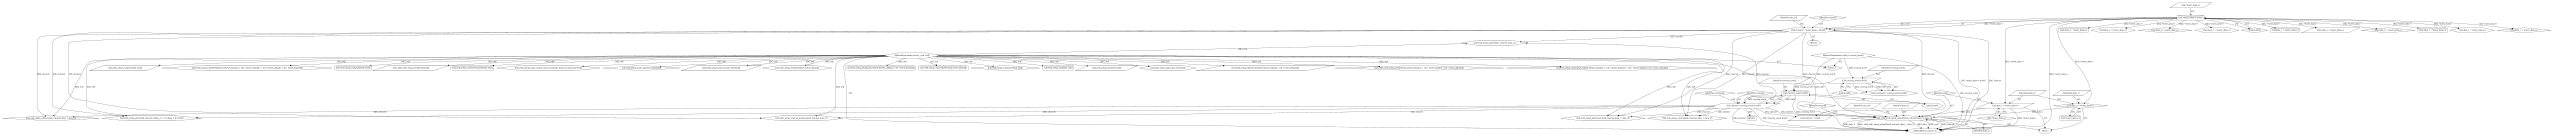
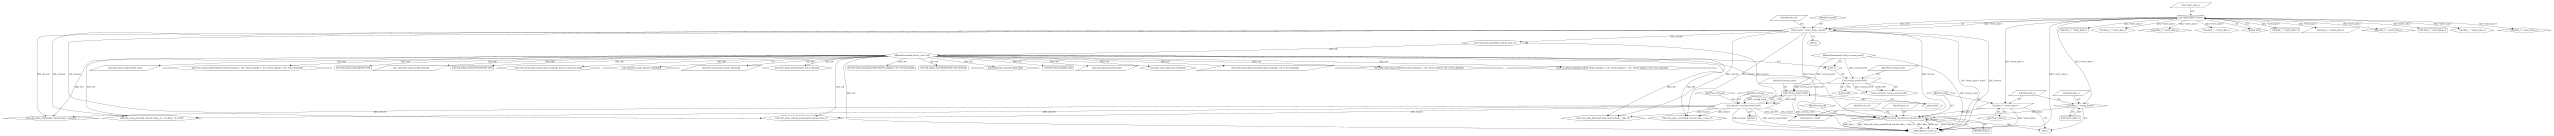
edge "(MethodParameterIn,struct _mdi *mdi)" -> "(Call,midi_setup_patch(mdi, channel, data_1))": reversed
edge "(MethodParameterIn,struct _mdi *mdi)" -> "(Call,midi_setup_sysex_yamaha_reset(mdi))": label "DDG: mdi" -> "CFG: "
edge "(Call,command = running_event & 0xf0)" -> "(Call,running_event & 0xf0)": now "1000141" -> "(Call,running_event & 0xf0)"
edge "(MethodParameterIn,struct _mdi *mdi)" -> "(MethodReturn,uint32_t)": label "AST: " -> "DDG: mdi"
